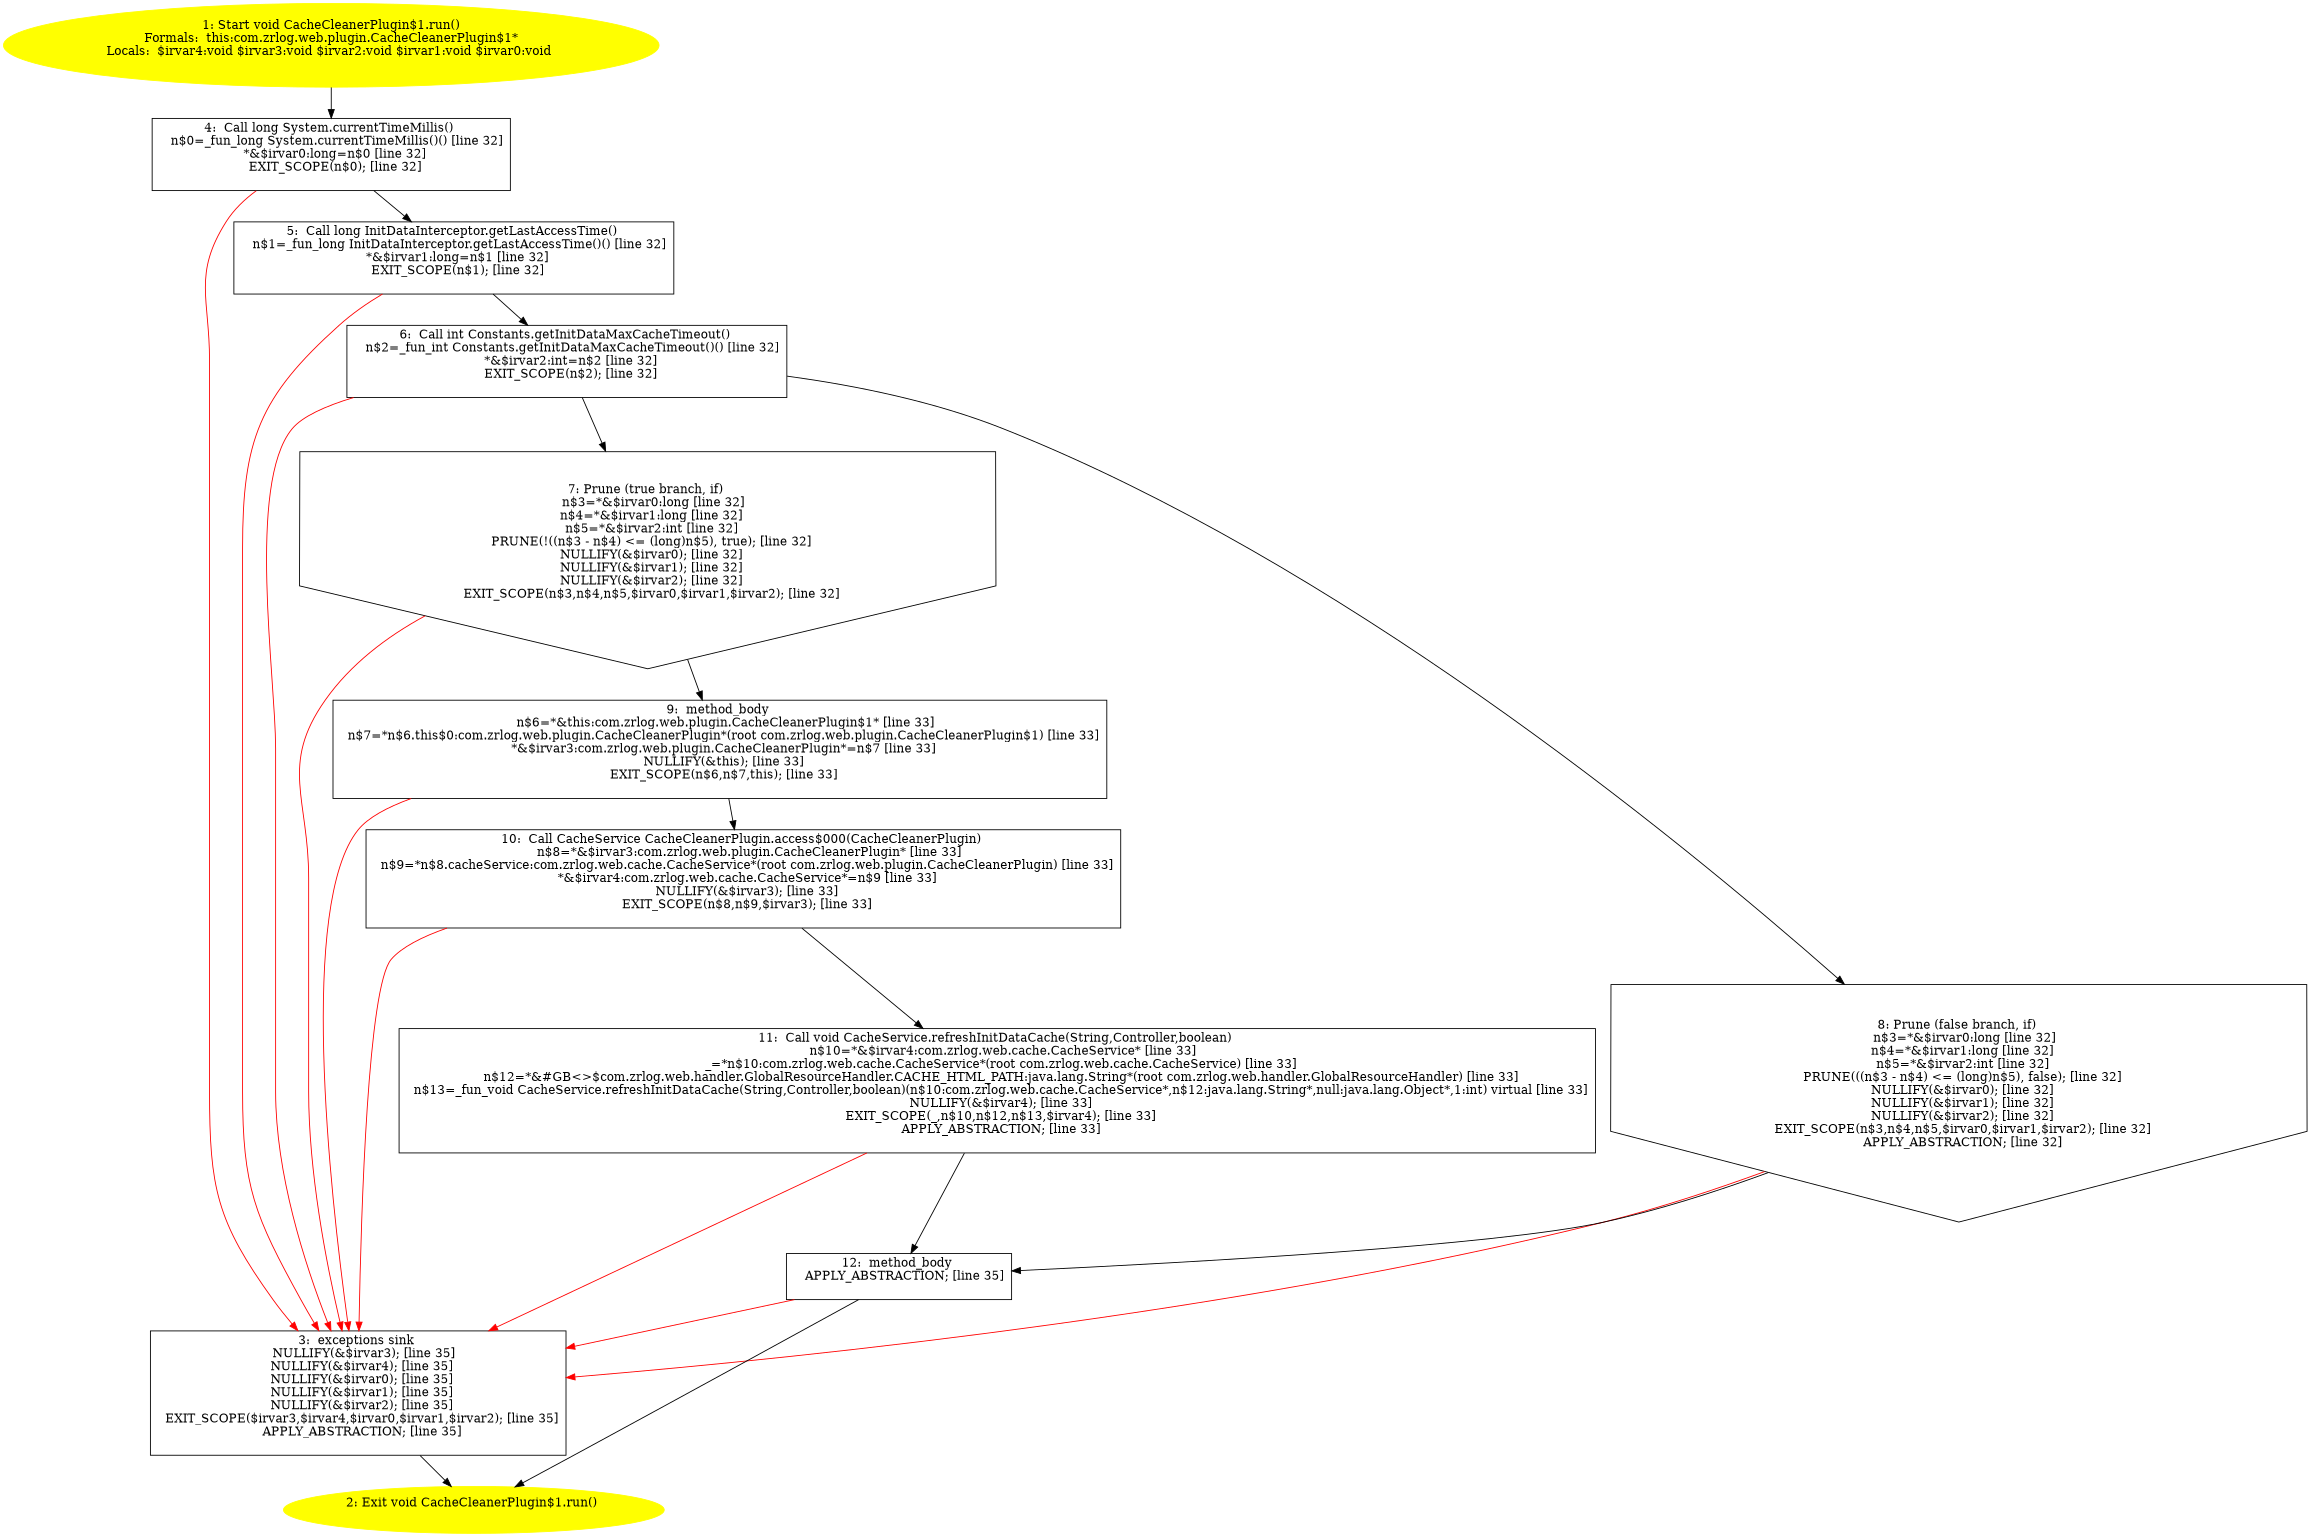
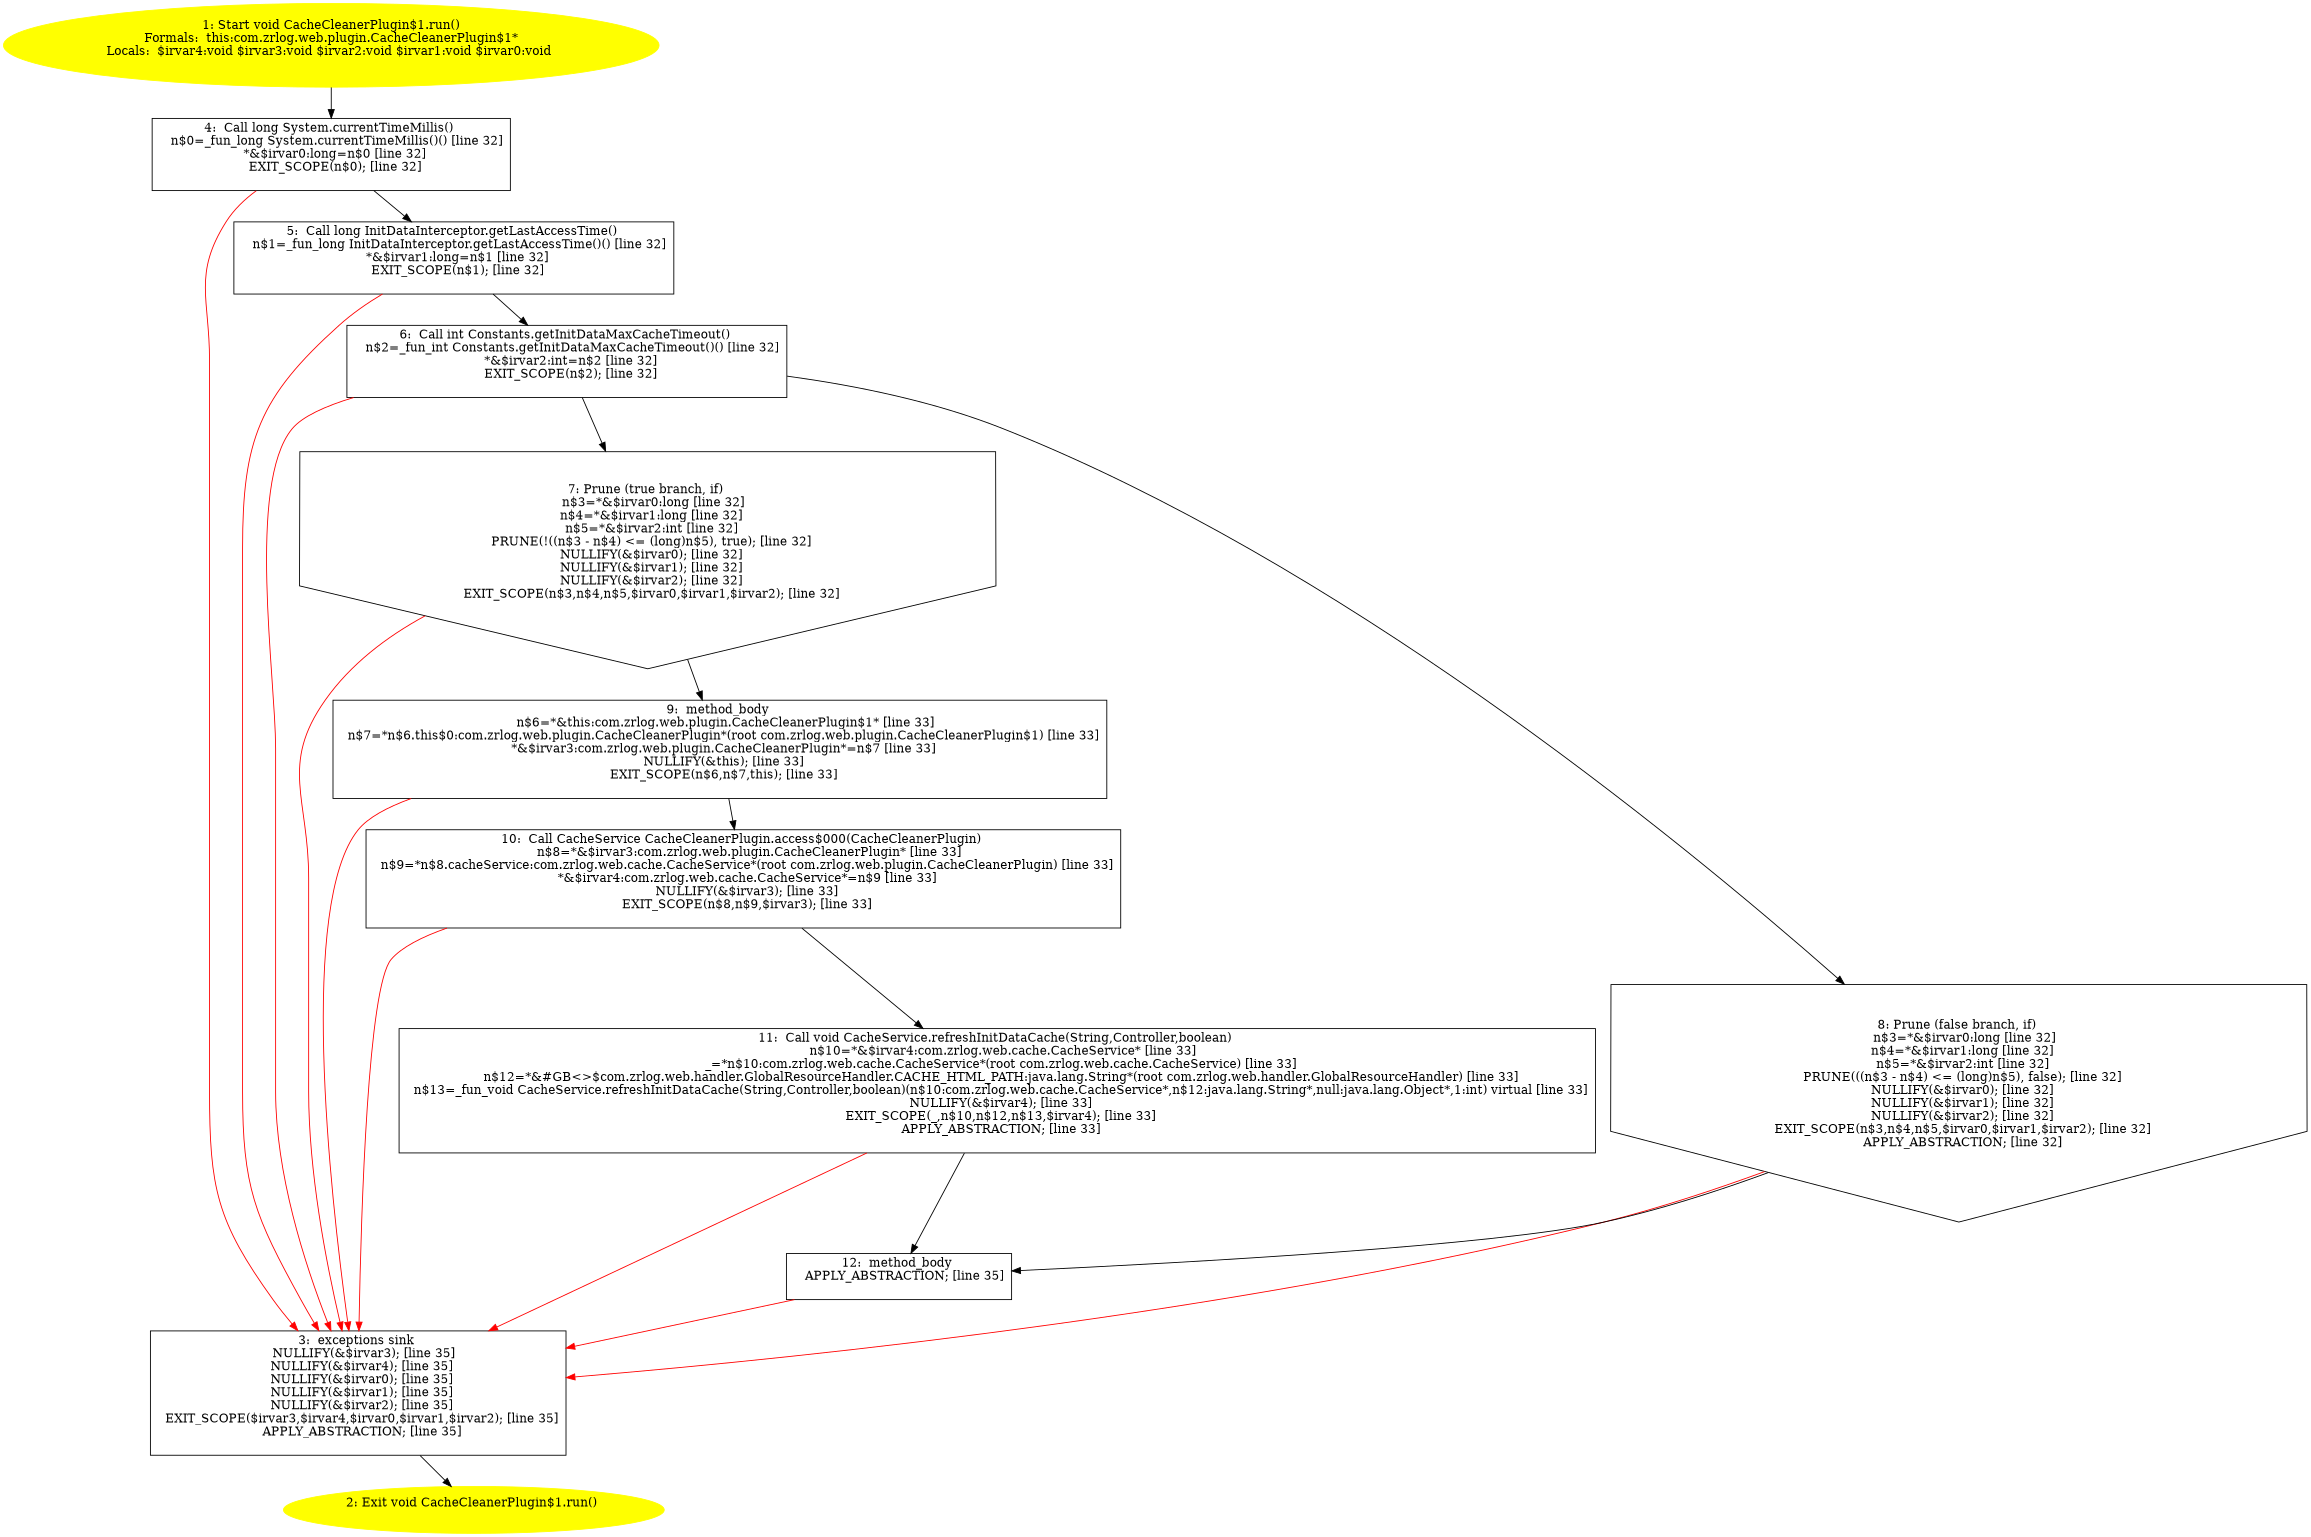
edge "12:  method_body APPLY_ABSTRACTION; [line 35]" -> "2: Exit void CacheCleanerPlugin$1.run()": removed
